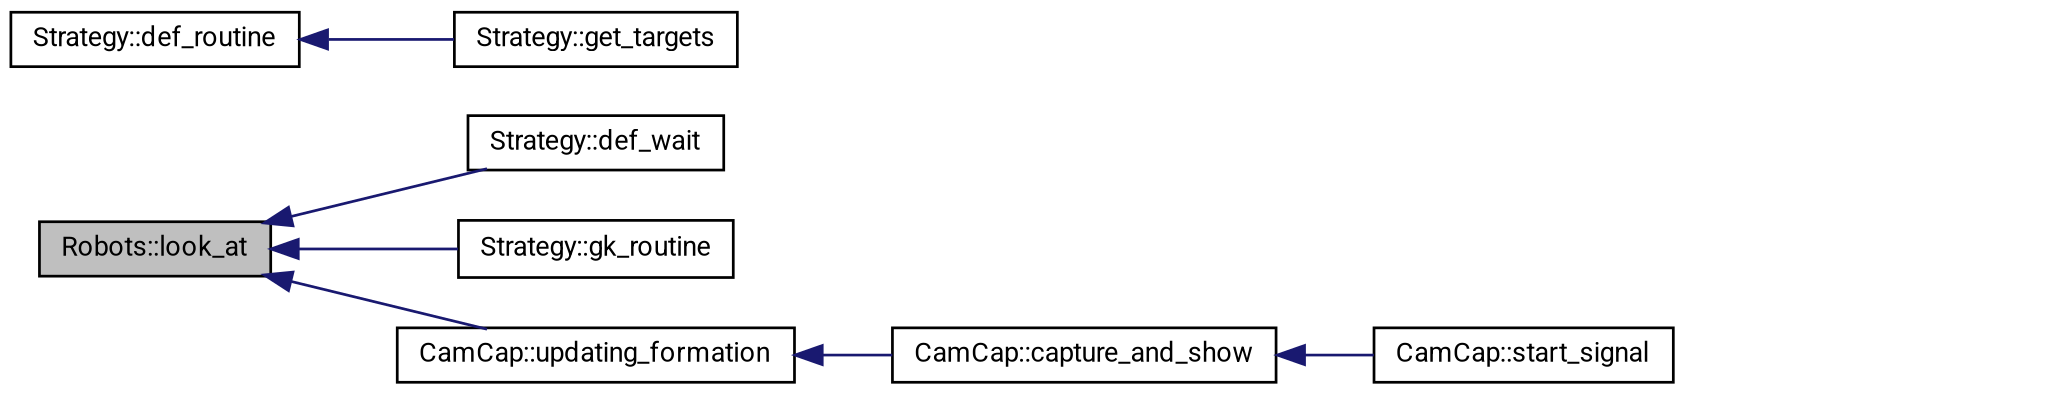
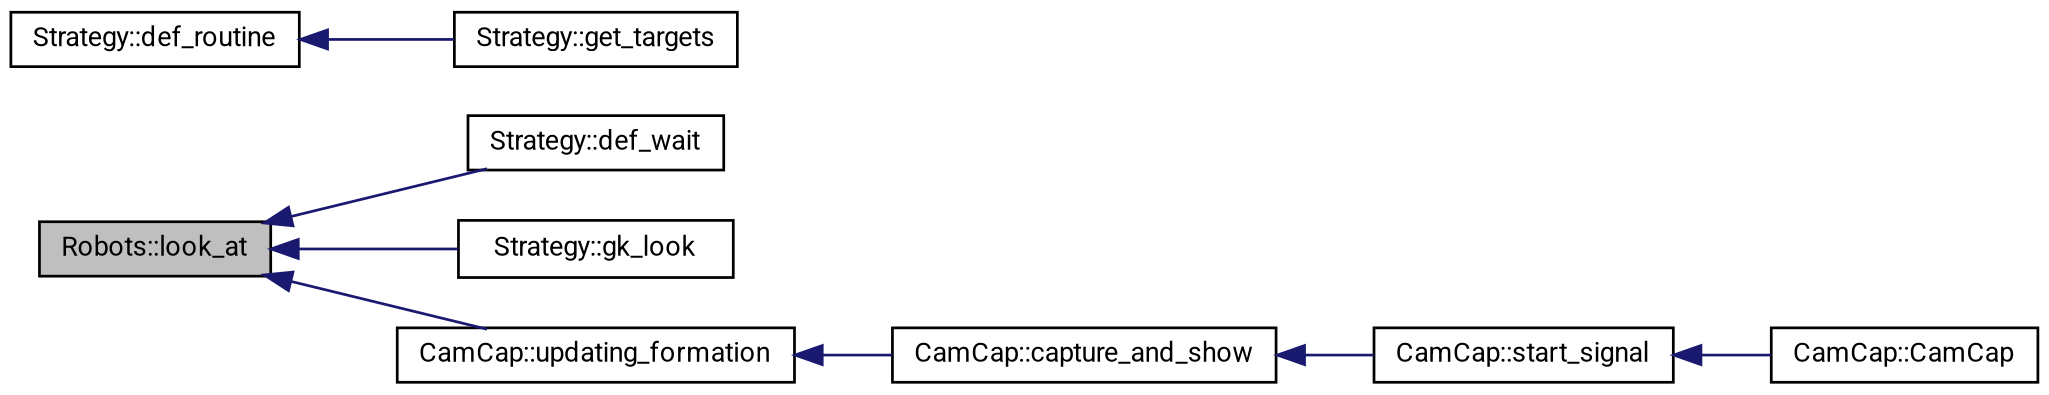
node "Strategy::gk_routine": label "Strategy::gk_routine" -> "Strategy::gk_look"
node "CamCap::CamCap": added
